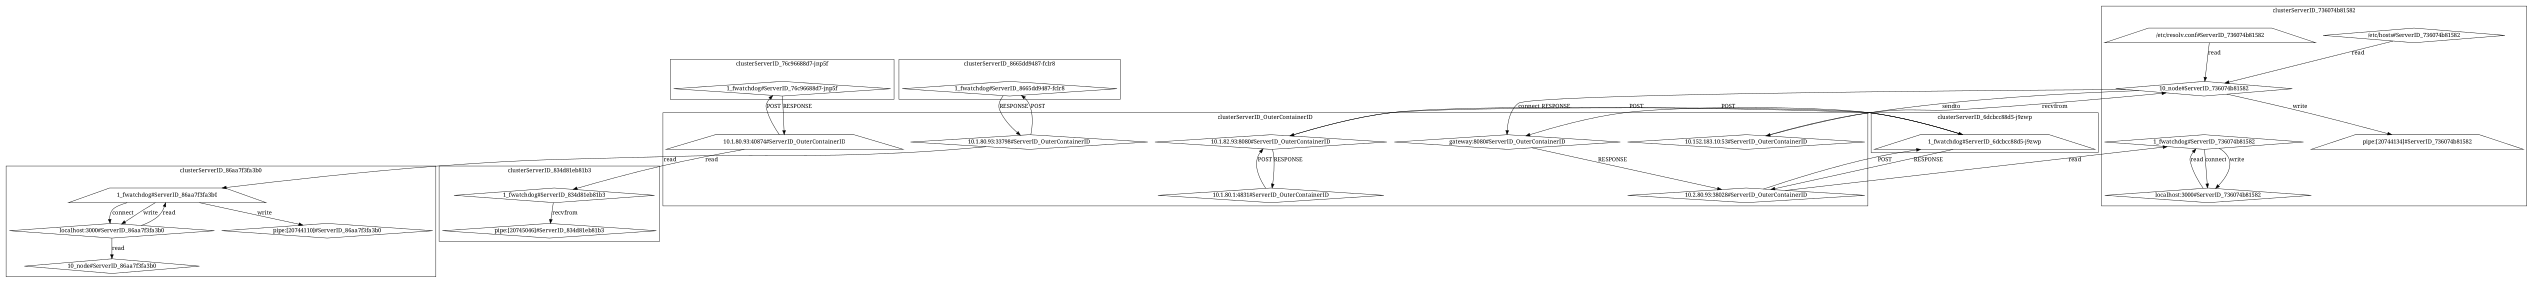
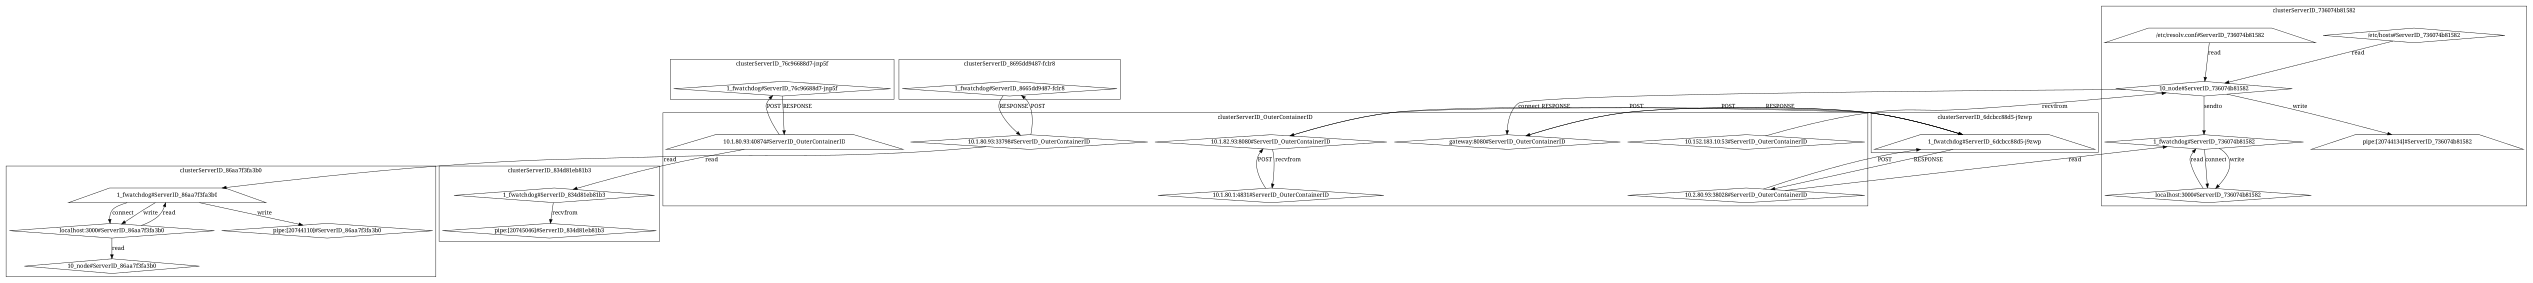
cluster "clusterServerID_8665dd9487-fclr8": label "clusterServerID_8665dd9487-fclr8" -> "clusterServerID_8695dd9487-fclr8"
edge "10_node#ServerID_736074b81582" -> "10.152.183.10:53#ServerID_OuterContainerID": now "10_node#ServerID_736074b81582" -> "1_fwatchdog#ServerID_736074b81582"
edge "10.1.82.93:8080#ServerID_OuterContainerID" -> "10.1.80.1:4831#ServerID_OuterContainerID": label "RESPONSE" -> "recvfrom"
edge "gateway:8080#ServerID_OuterContainerID" -> "10.2.80.93:38028#ServerID_OuterContainerID": now "gateway:8080#ServerID_OuterContainerID" -> "1_fwatchdog#ServerID_6dcbcc88d5-j9zwp"
